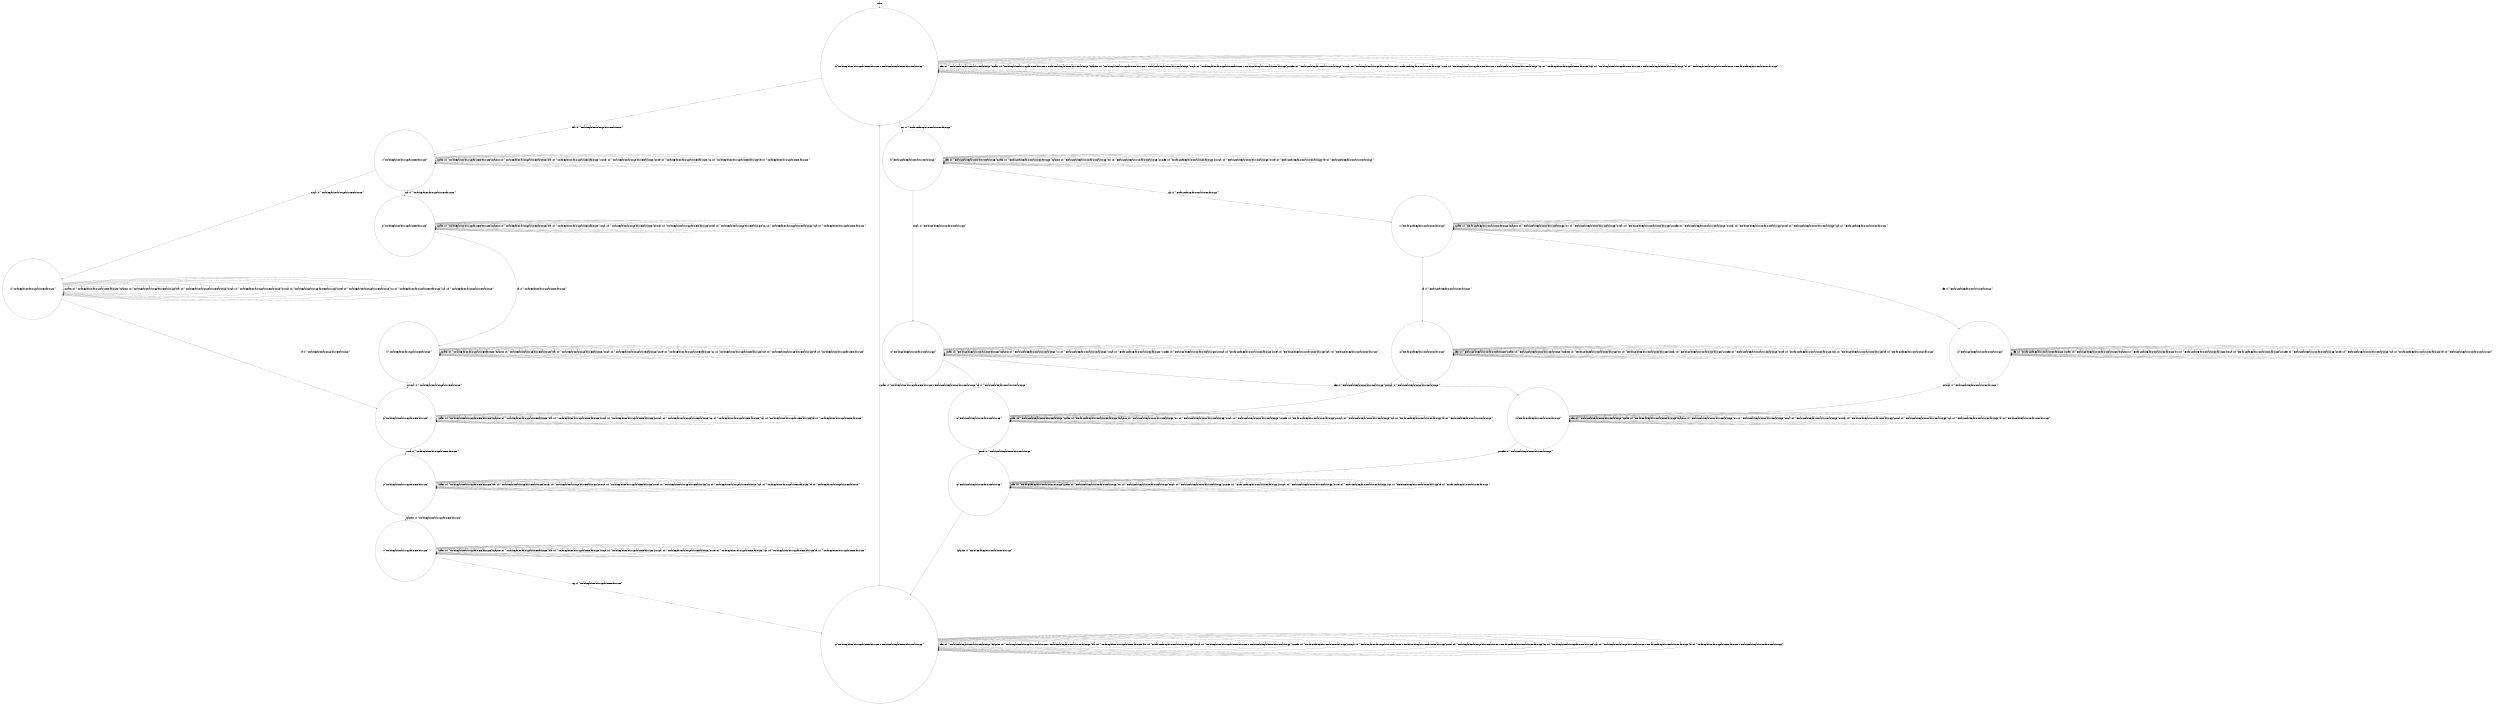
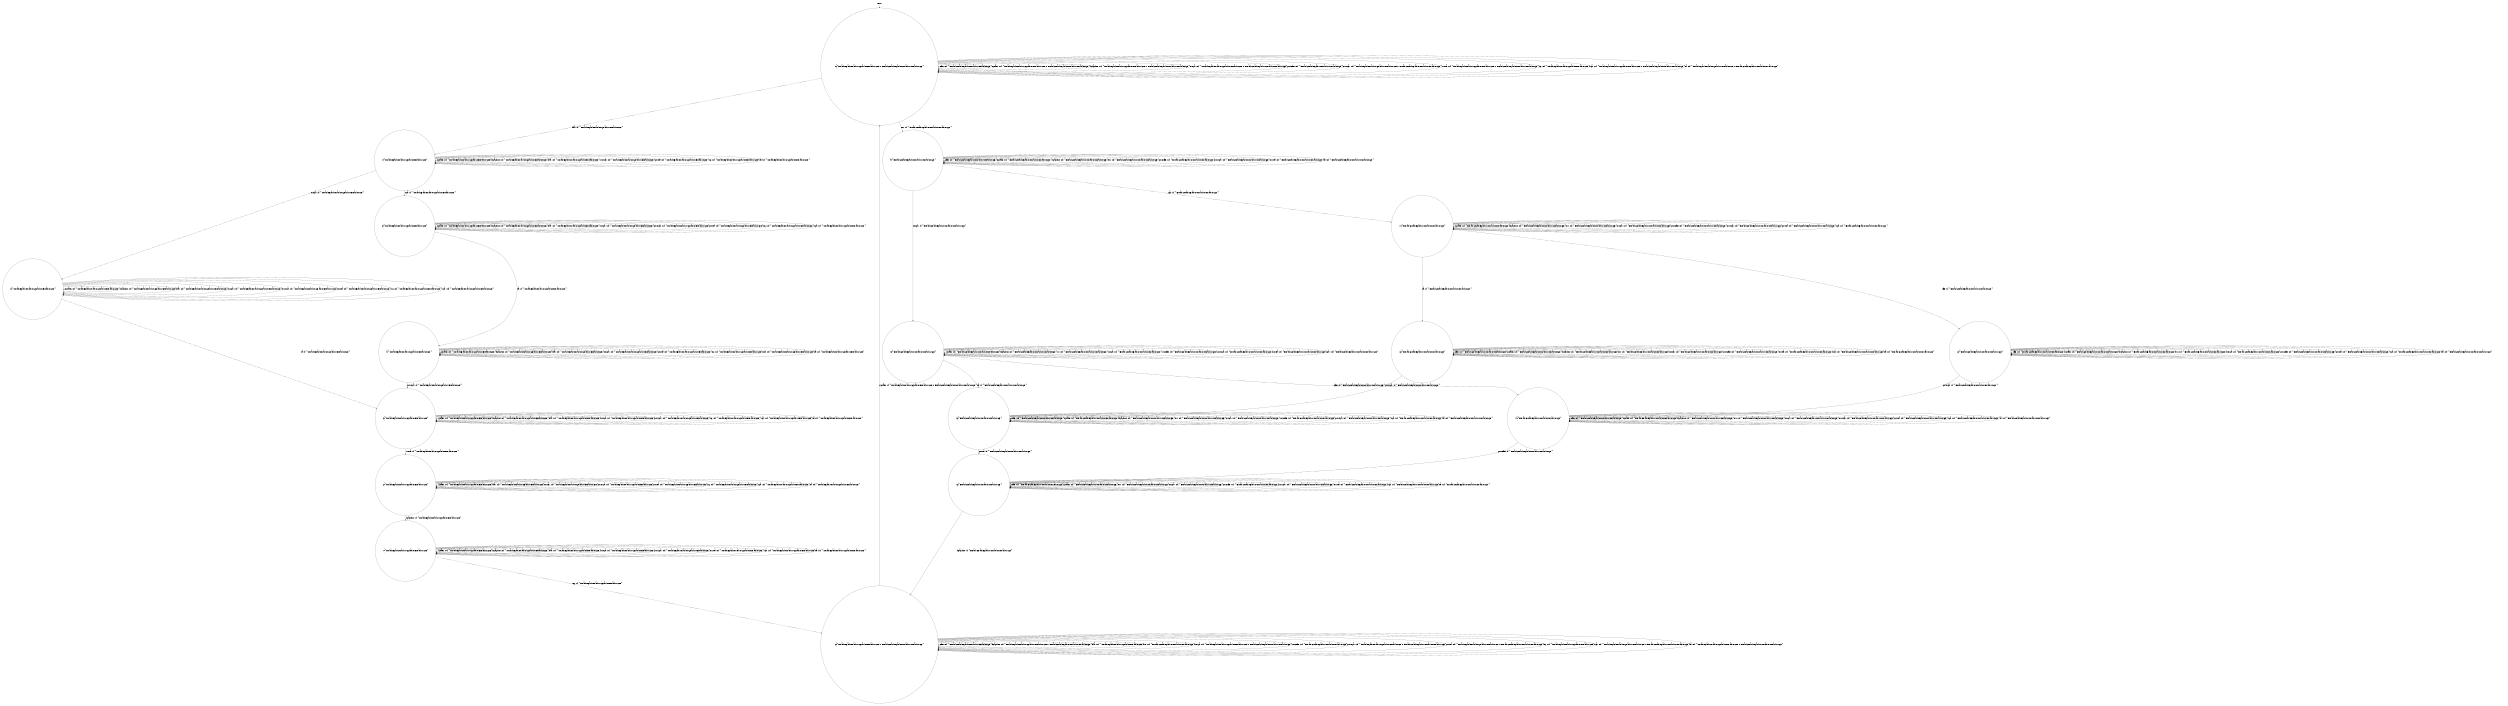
node "__start0": label "__start0" -> "__not0"
